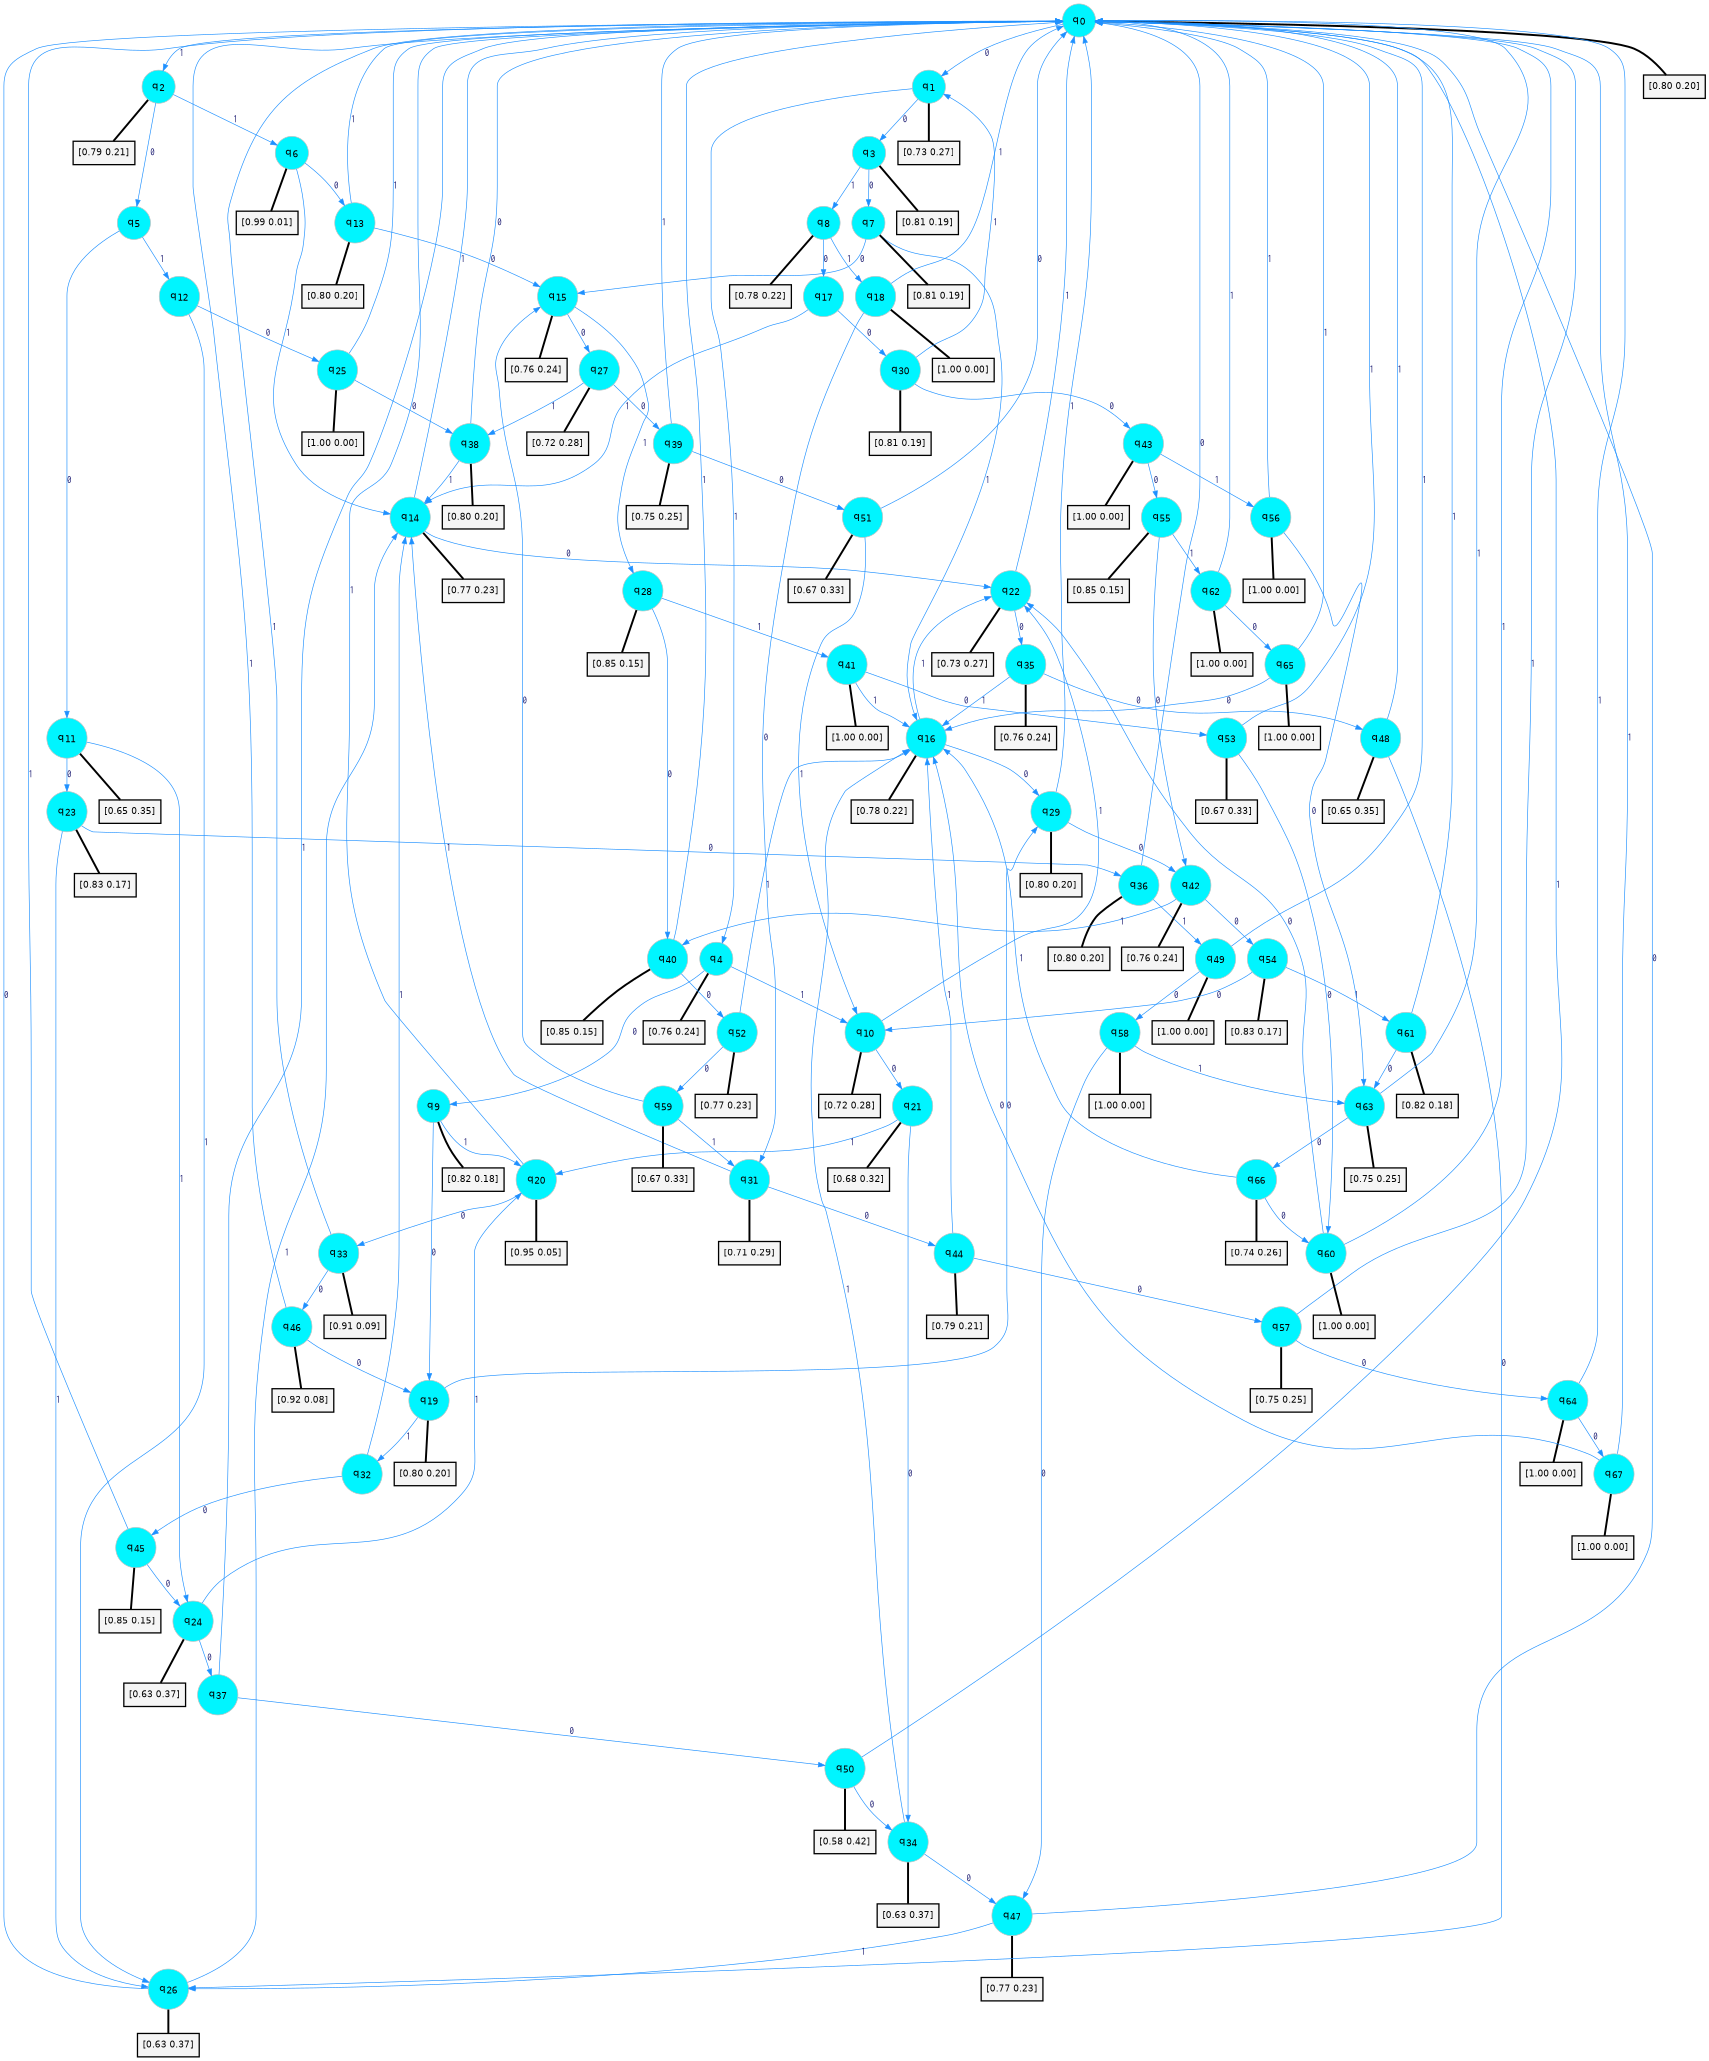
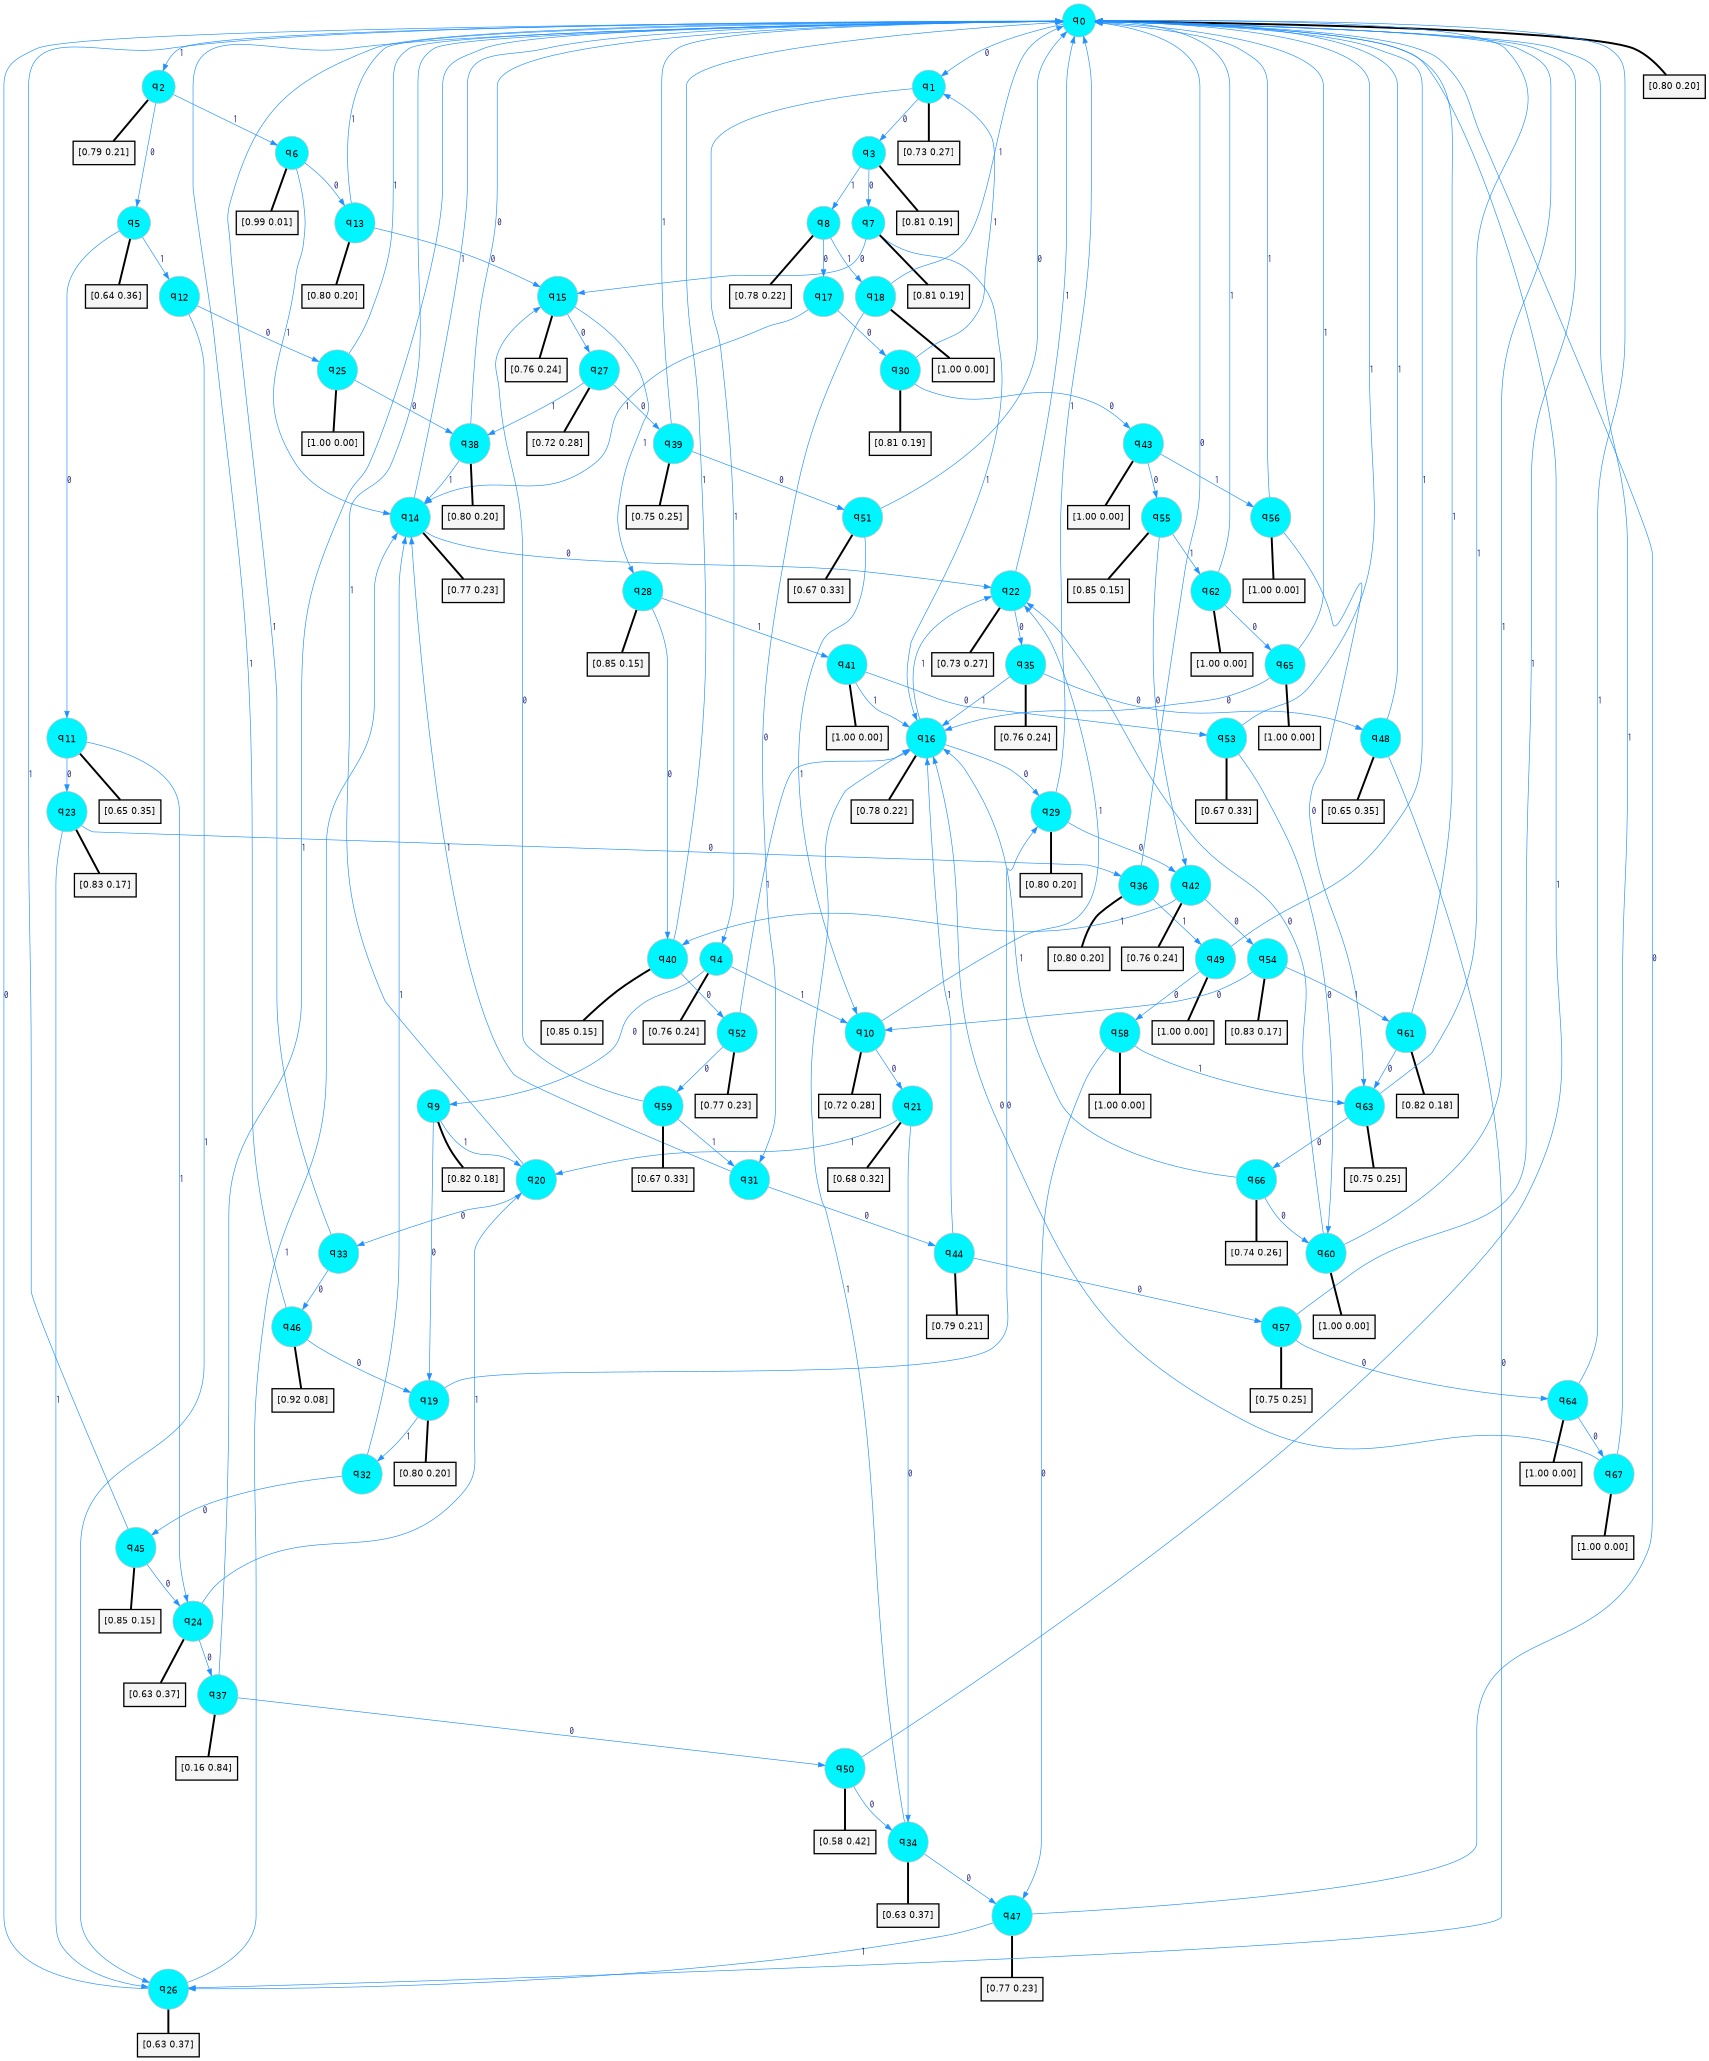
node "[0.64 0.36]": added
node "[0.95 0.05]": removed
node "[0.71 0.29]": removed
node "[0.91 0.09]": removed
node "[0.16 0.84]": added
